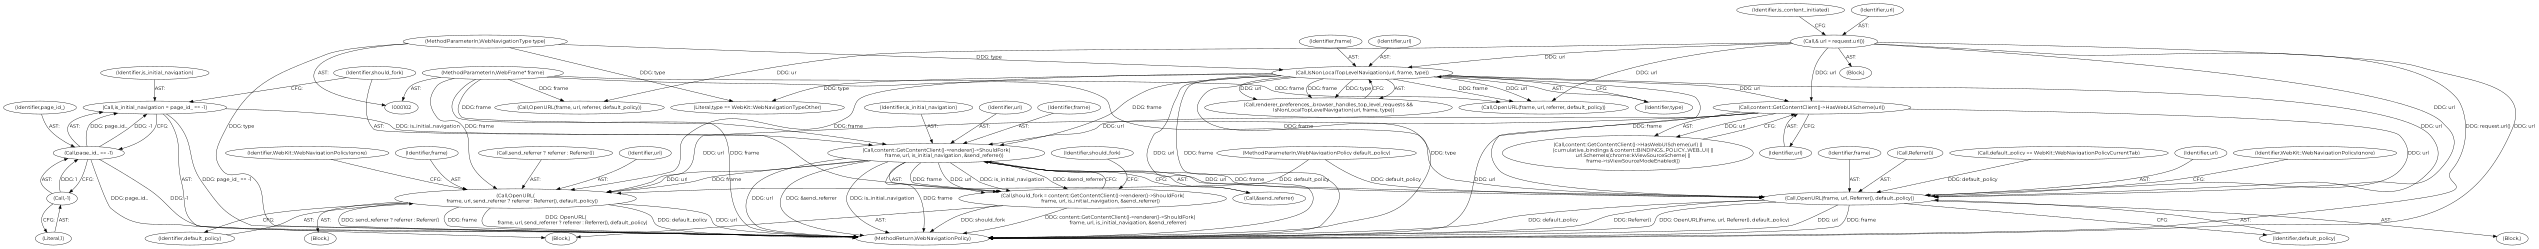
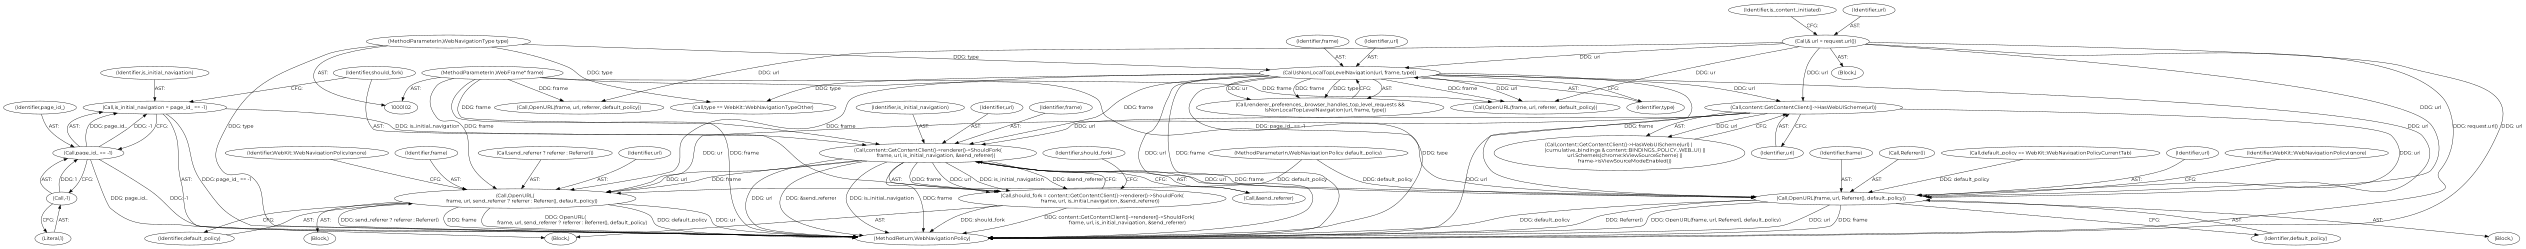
node "(Literal,type == WebKit::WebNavigationTypeOther)": label "(Literal,type == WebKit::WebNavigationTypeOther)" -> "(Call,type == WebKit::WebNavigationTypeOther)"
edge "(MethodParameterIn,WebFrame* frame)" -> "(Call,OpenURL(frame, url, Referrer(), default_policy))": label "DDG: frame" -> "DDG: page_id_ == -1"
